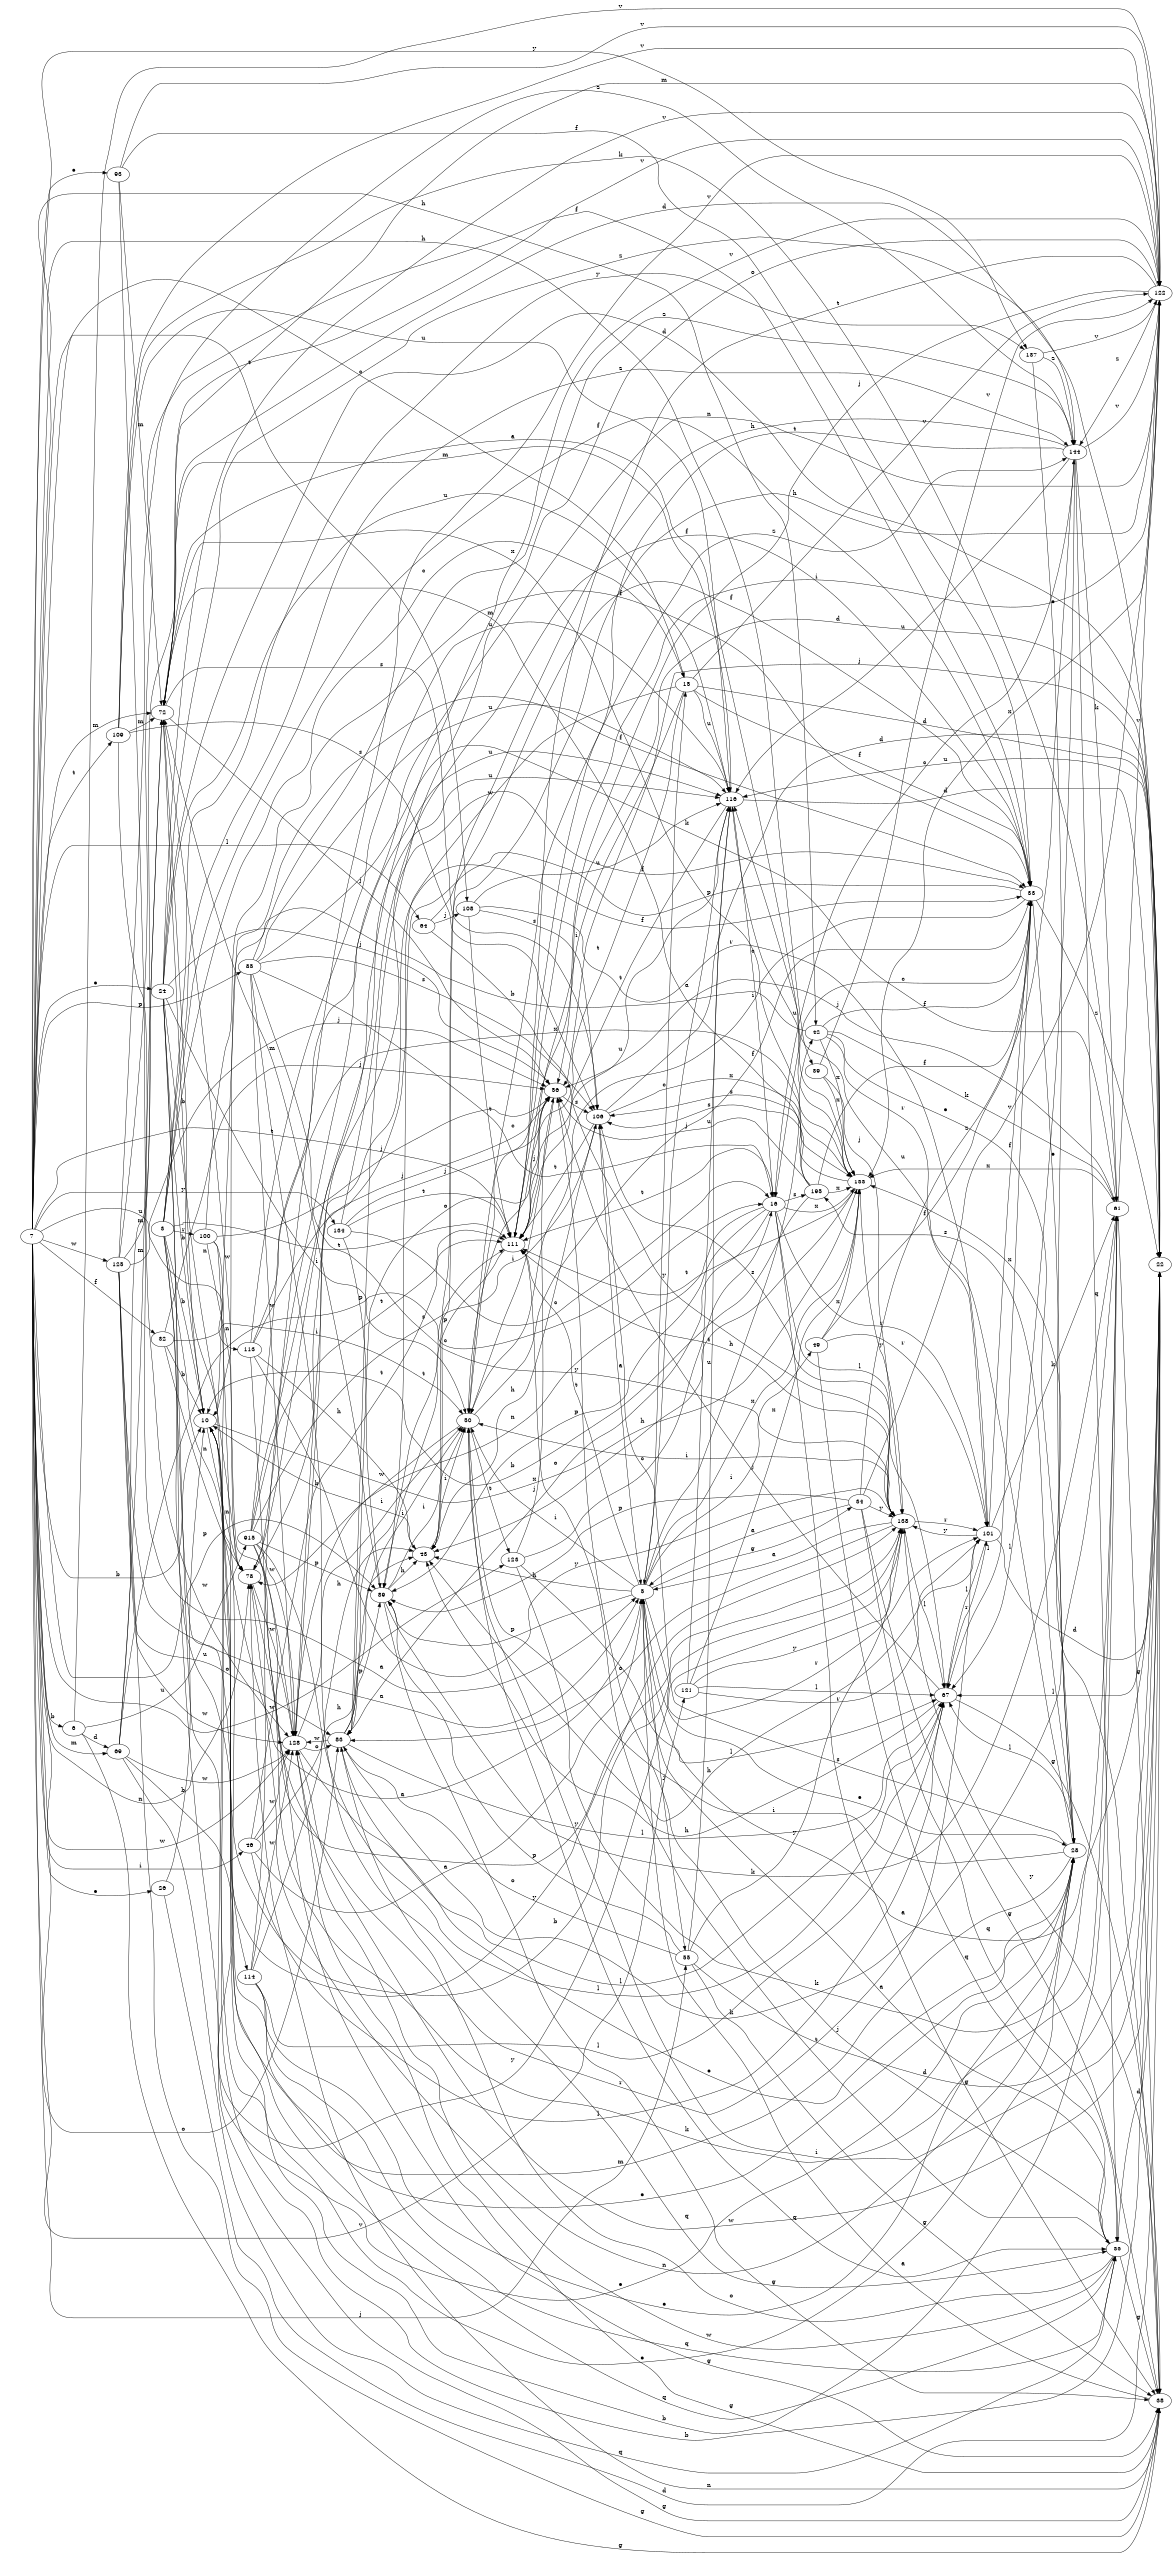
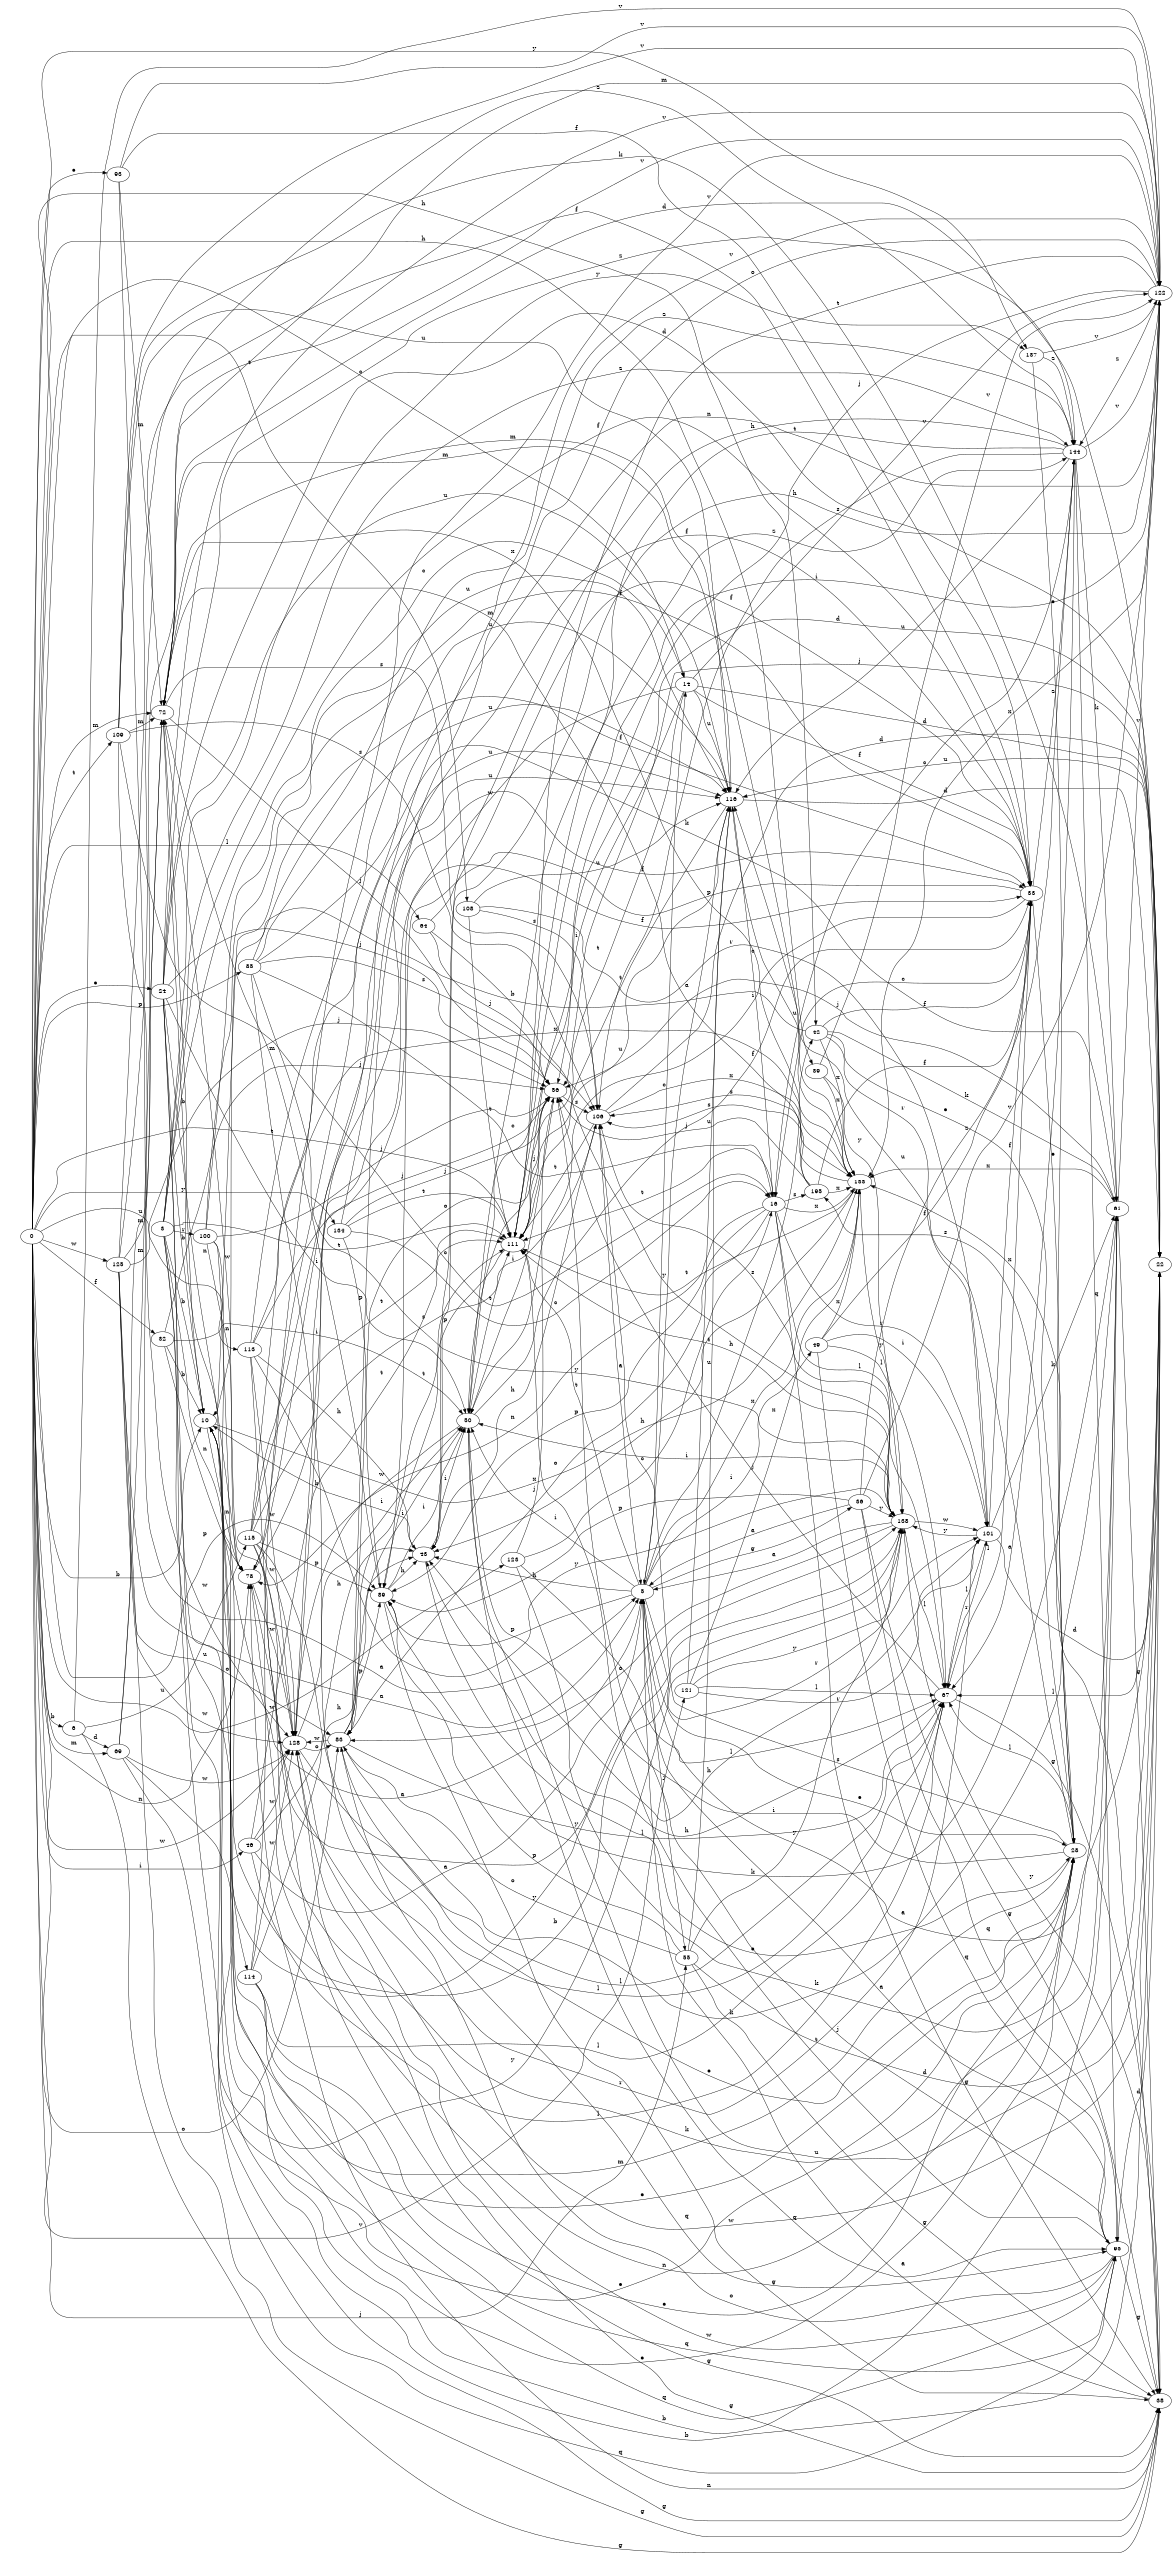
edge "133" -> "72": label "a" -> "m"
edge "144" -> "106": added, label "s"
node "15": label "15" -> "14"
edge "100" -> "116": added, label "u"
edge "64" -> "108": now "64" -> "56"
edge "33" -> "22": now "33" -> "144"
edge "39" -> "138": label "j" -> "y"
node "7": label "7" -> "0"
edge "69" -> "16": now "109" -> "16"
edge "49" -> "101": label "r" -> "i"
edge "85" -> "128": now "113" -> "128"
edge "195" -> "10": removed, label "b"
edge "50" -> "123": now "50" -> "111"
edge "49" -> "67": added, label "l"
node "34": label "34" -> "36"
edge "138" -> "101": label "r" -> "w"
node "915": label "915" -> "115"
edge "144" -> "67": label "l" -> "a"
node "26": removed
edge "43" -> "28": added, label "e"
edge "22" -> "50": label "i" -> "u"
node "35": label "35" -> "95"
